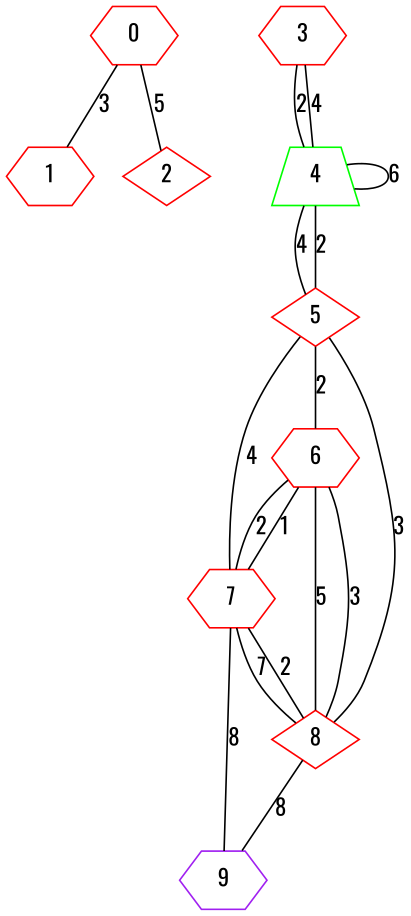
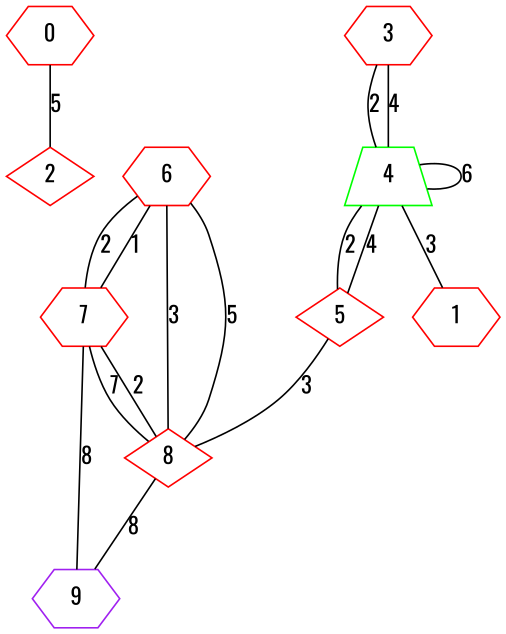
edge "0" -- "1": now "4" -- "1"
edge "5" -- "6": removed, label "2"
edge "5" -- "7": removed, label "4"
